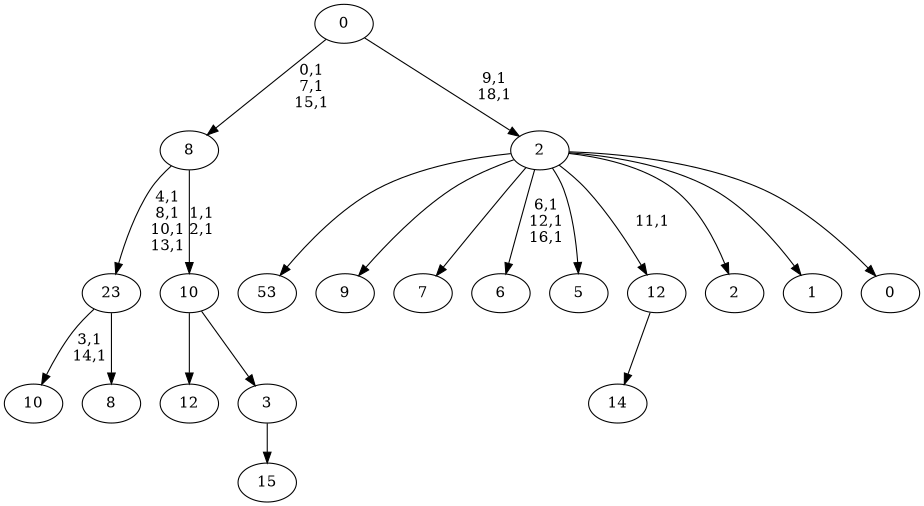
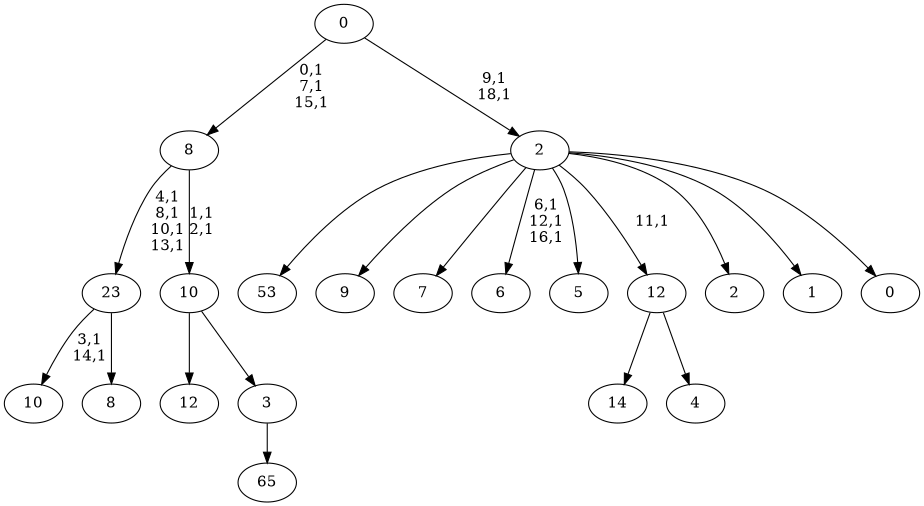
node "4": added
node "15": label "15" -> "65"
